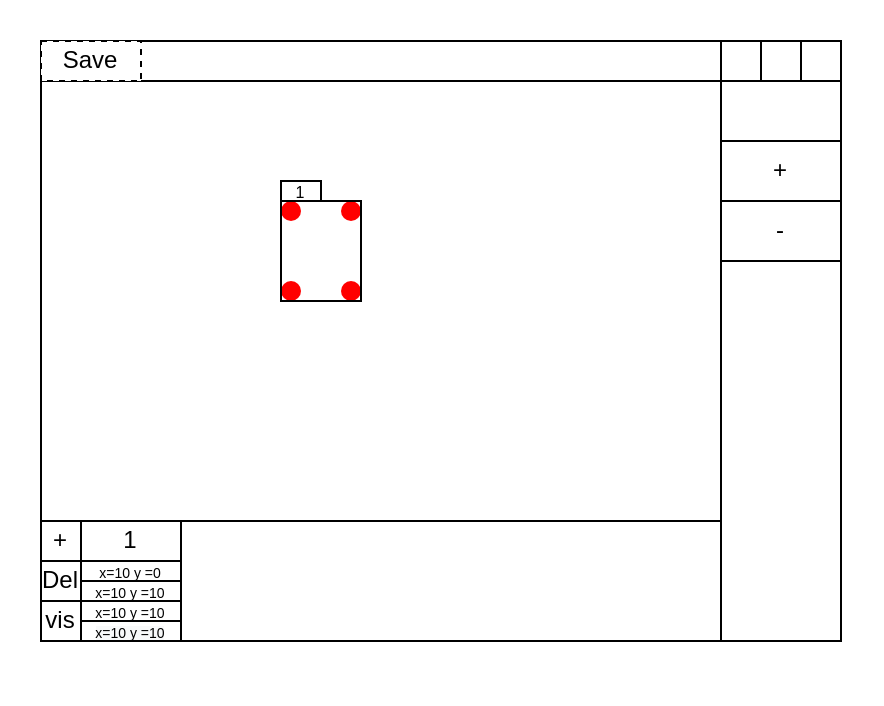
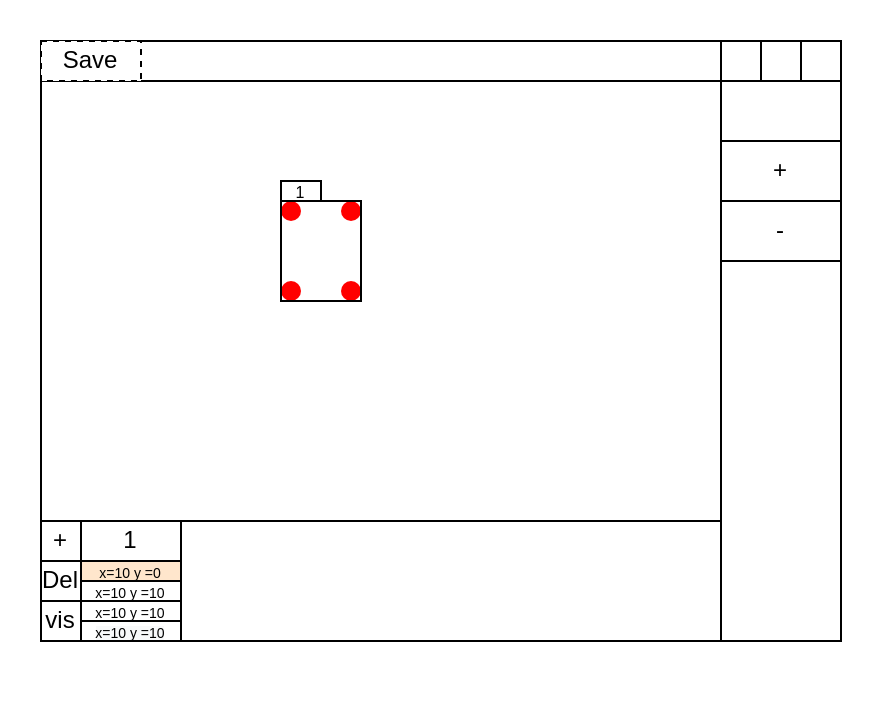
node "x=10 y =0": fillcolor #ffffff -> #ffe6cc
